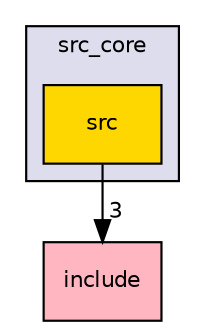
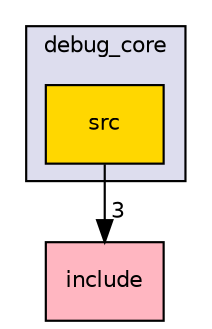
cluster "src_core": label "src_core" -> "debug_core"
